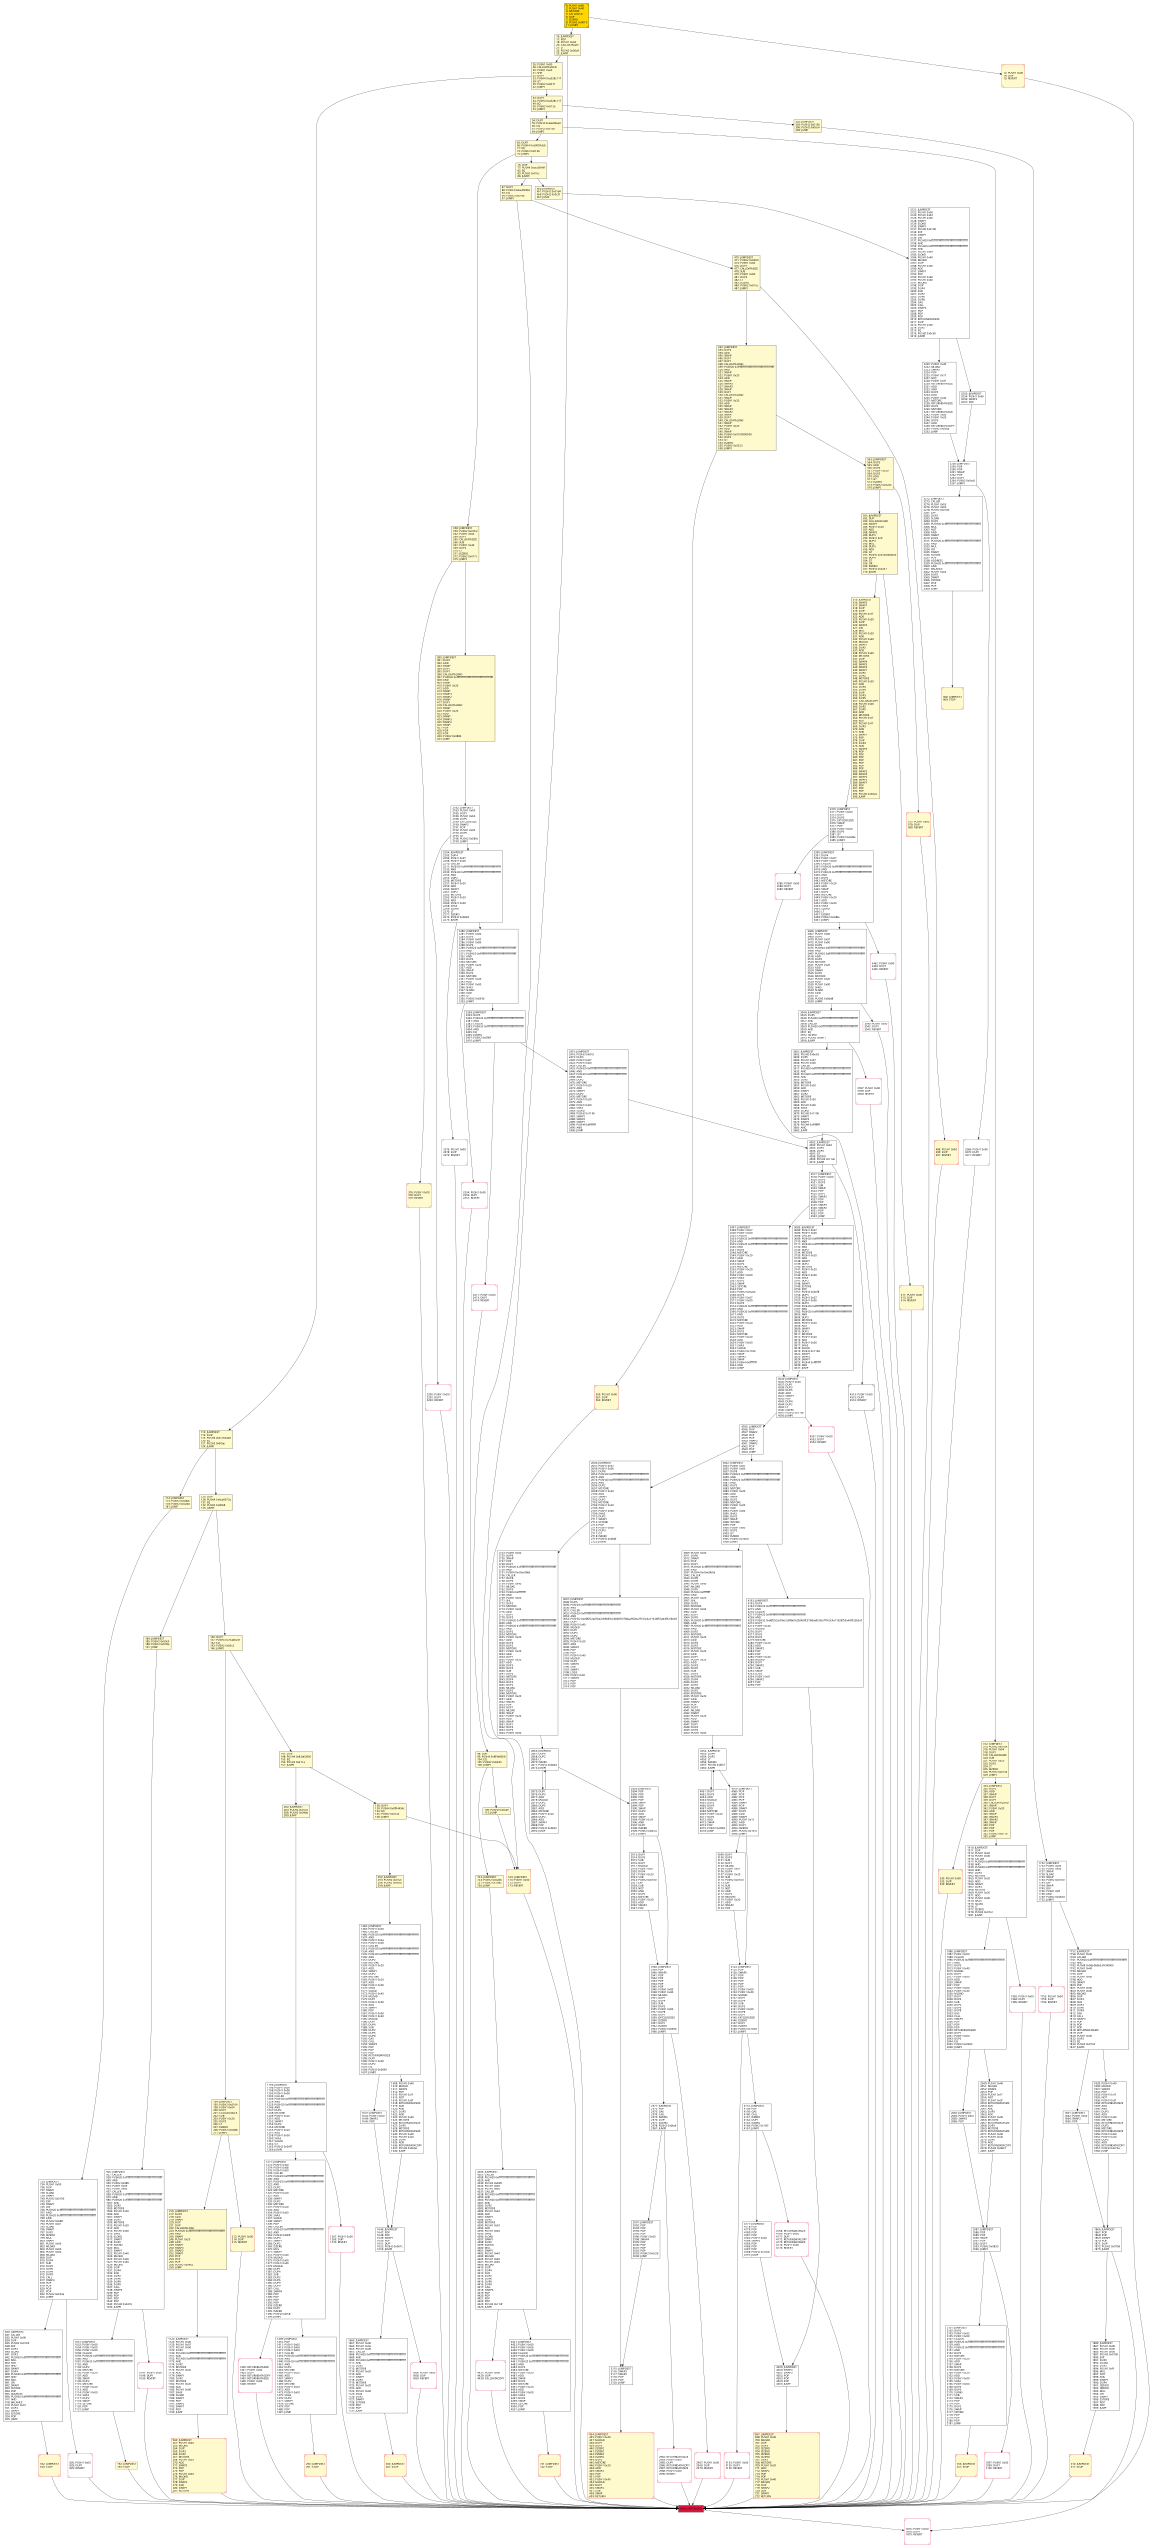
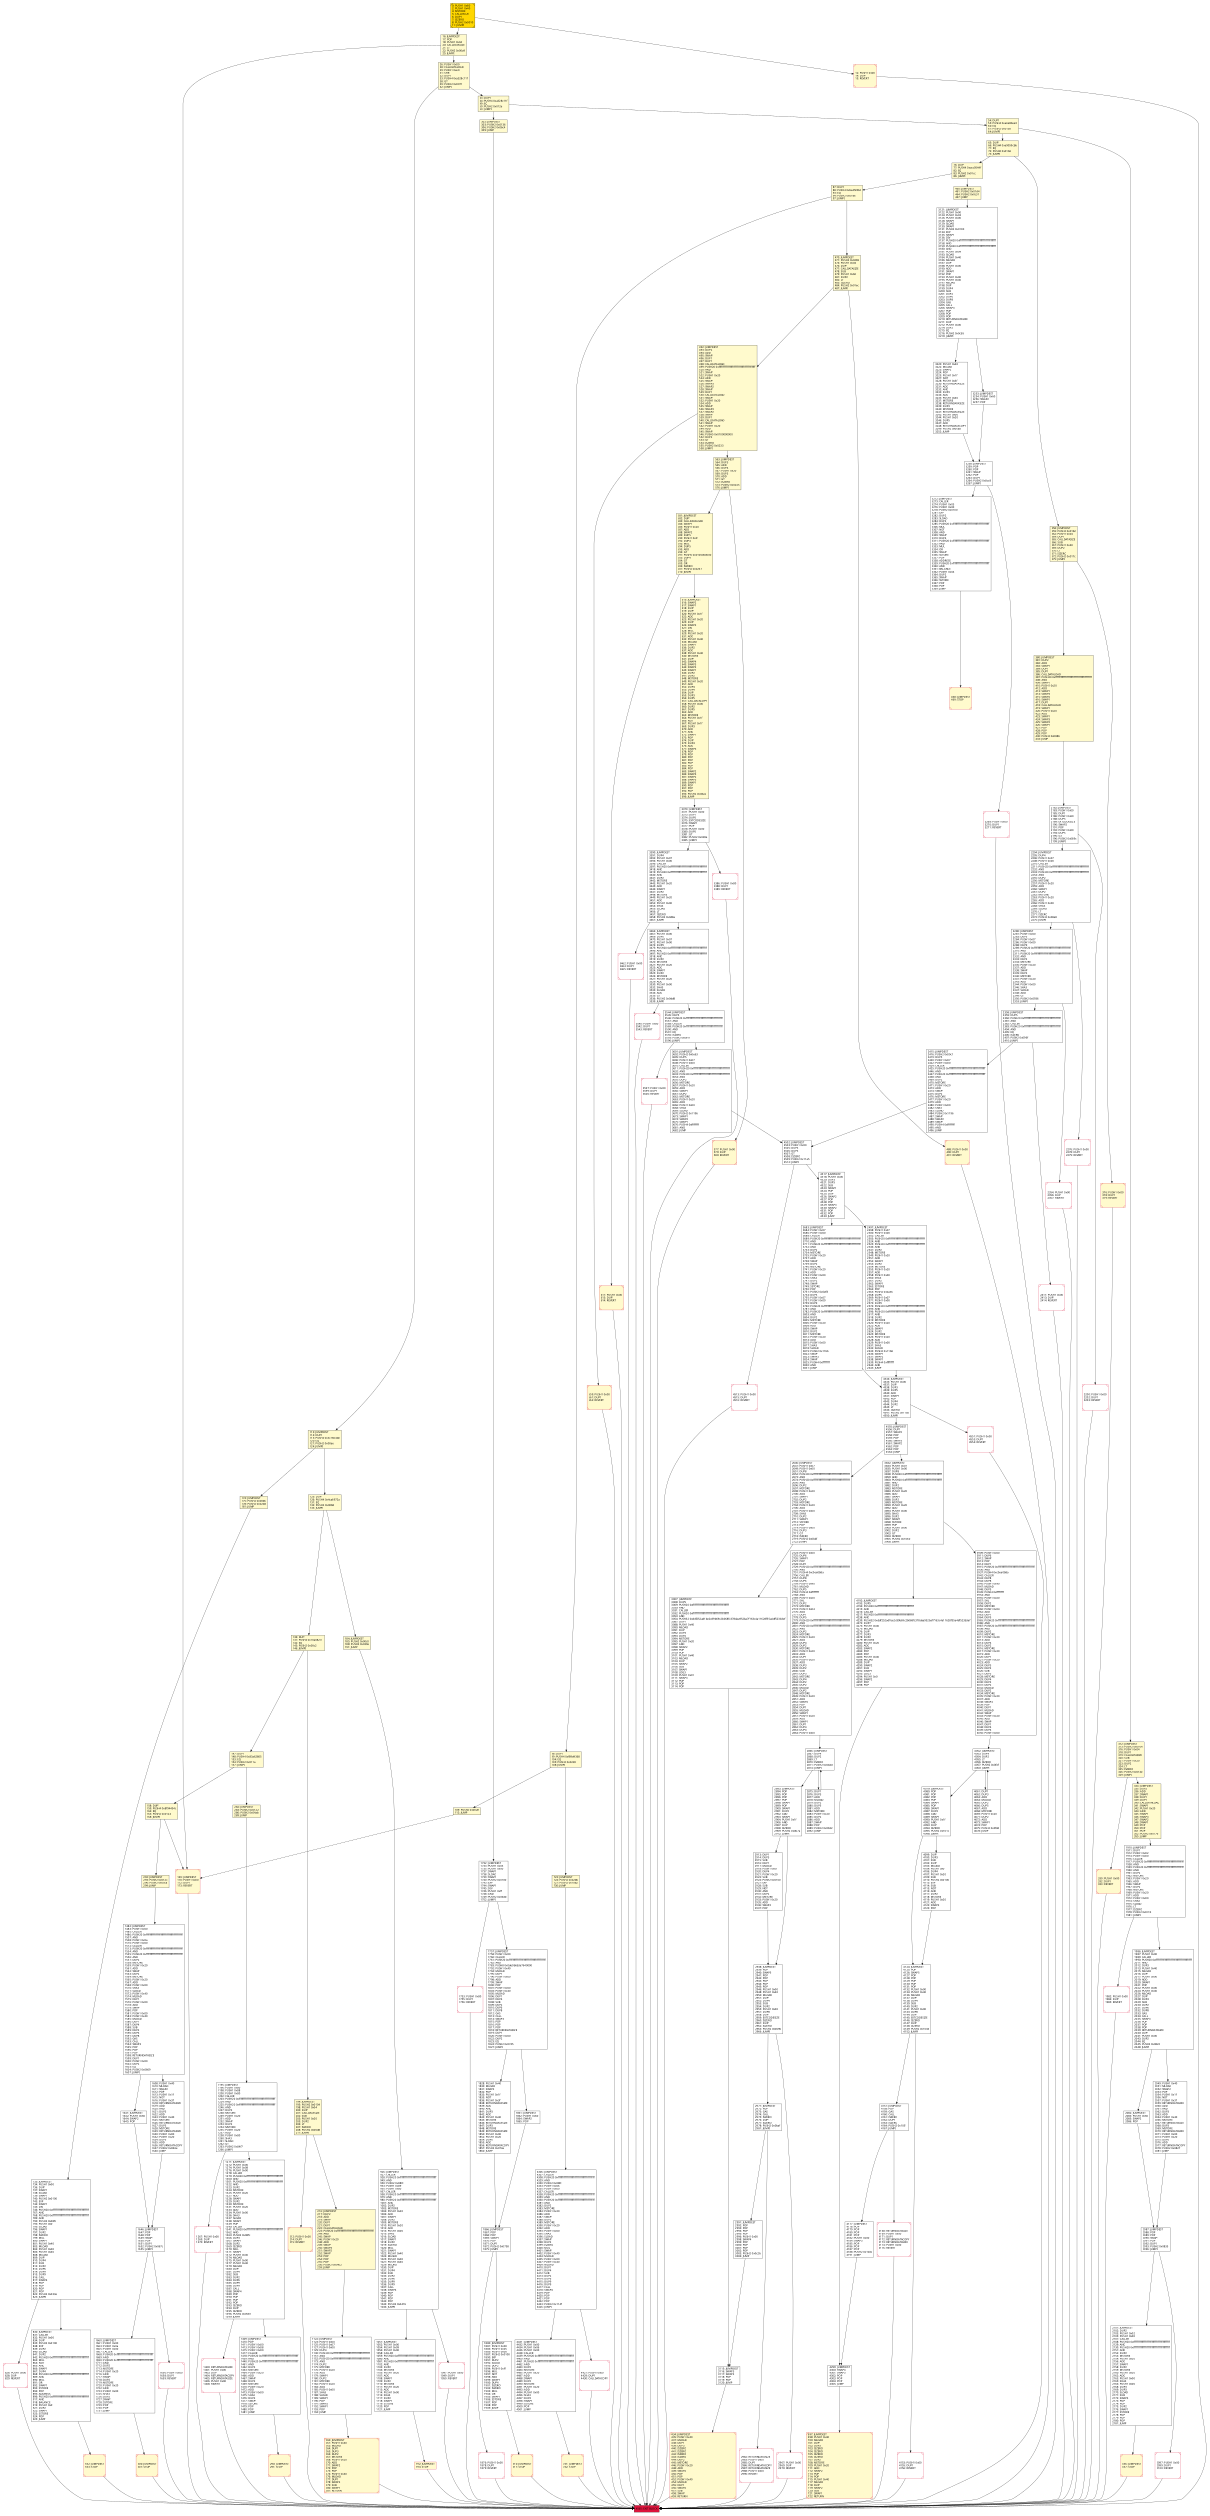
node "3540: PUSH1 0x00 3542: DUP1 3543: REVERT": shape box -> Msquare
node "4513: PUSH1 0x00 4515: DUP1 4516: REVERT": color black -> crimson
edge "4565: EXIT BLOCK" -> "1876: PUSH1 0x00 1878: DUP1 1879: REVERT": reversed
